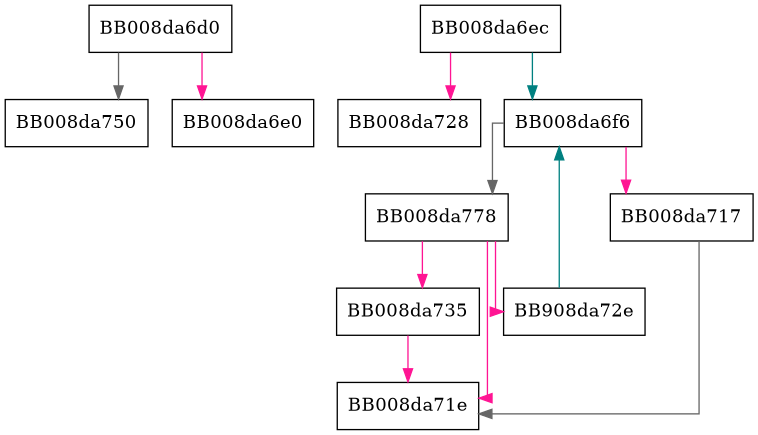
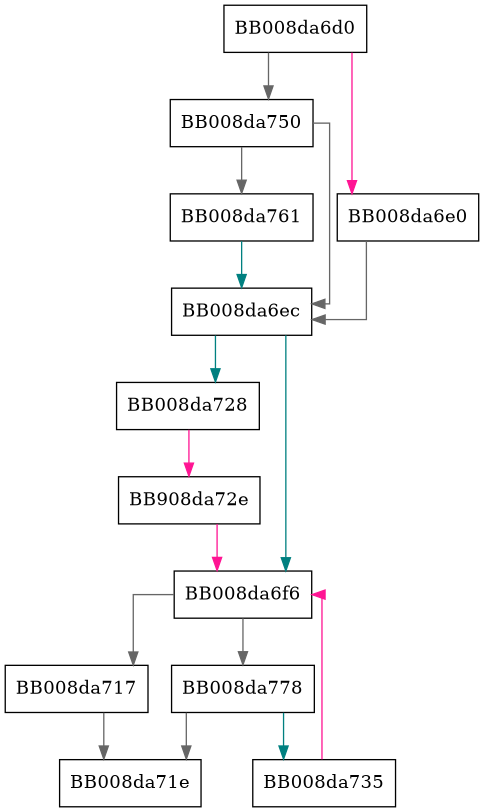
edge "BB008da6ec" -> "BB008da728": color deeppink -> teal
edge "BB008da6f6" -> "BB008da717": color deeppink -> gray40
edge "BB008da750" -> "BB008da6ec": added
node "BB008da761": added
edge "BB908da72e" -> "BB008da6f6": color teal -> deeppink
edge "BB008da778" -> "BB008da735": color deeppink -> teal
edge "BB008da778" -> "BB908da72e": now "BB008da728" -> "BB908da72e"
edge "BB008da6e0" -> "BB008da6ec": added
edge "BB008da778" -> "BB008da71e": color deeppink -> gray40
edge "BB008da735" -> "BB008da71e": now "BB008da735" -> "BB008da6f6"
